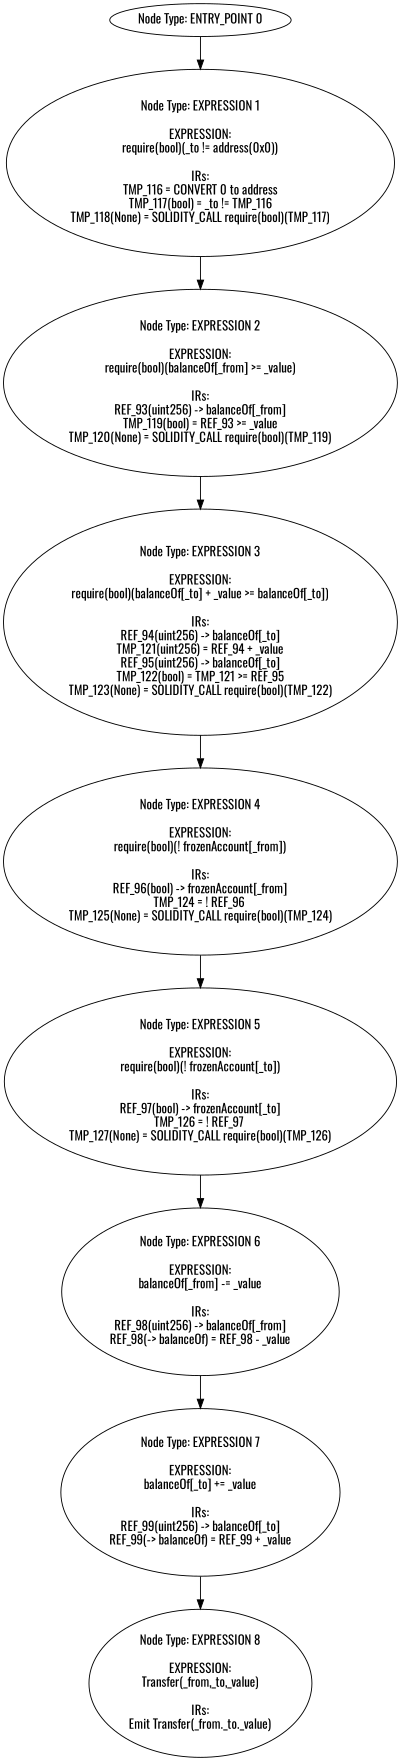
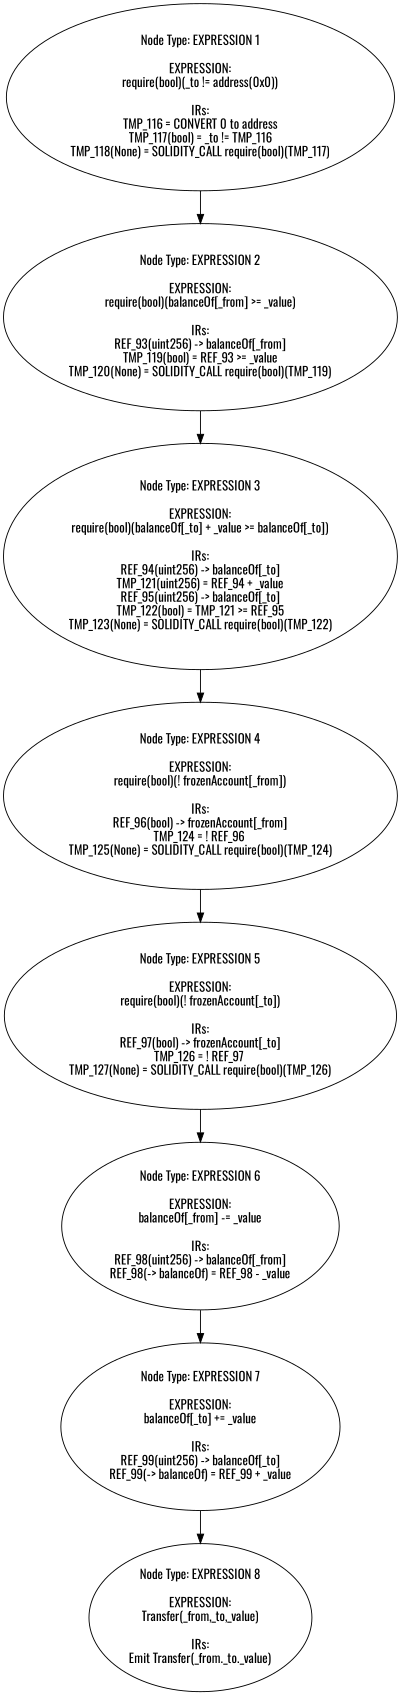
node "Node Type: ENTRY_POINT 0": removed
